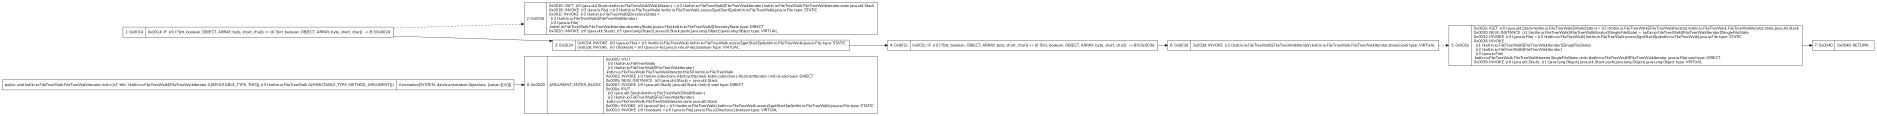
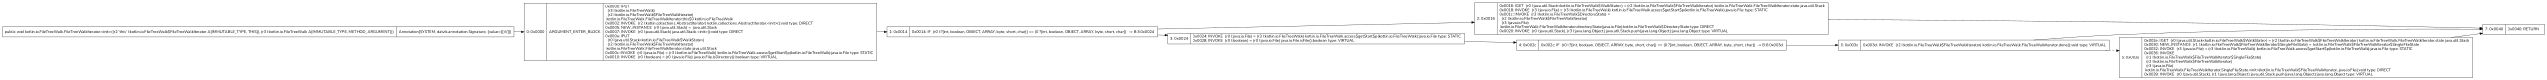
edge "2: 0x0016" -> "7: 0x0040": added
edge "1: 0x0014" -> "2: 0x0016": style dashed -> solid
edge "6: 0x003d" -> "7: 0x0040": added
edge "0: 0x0000" -> "1: 0x0014": added
